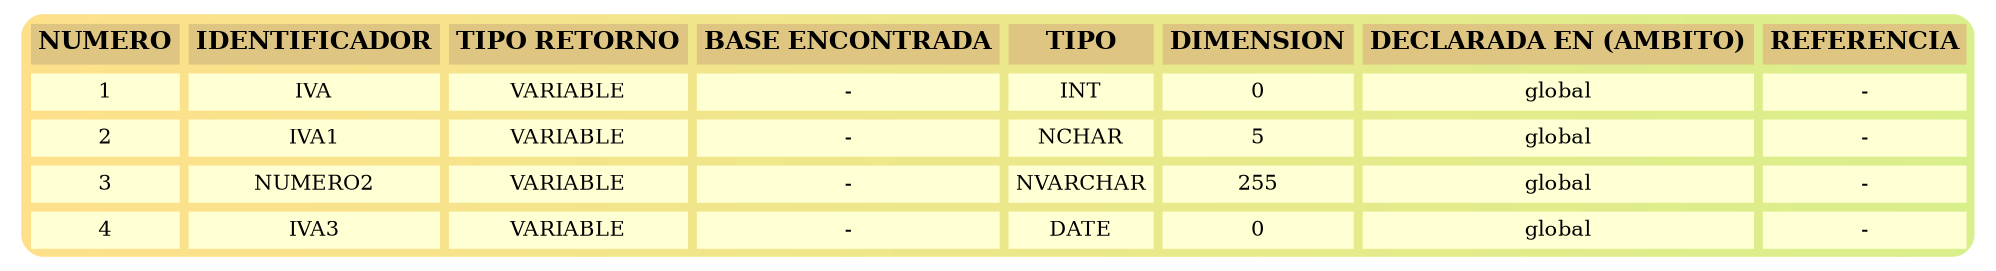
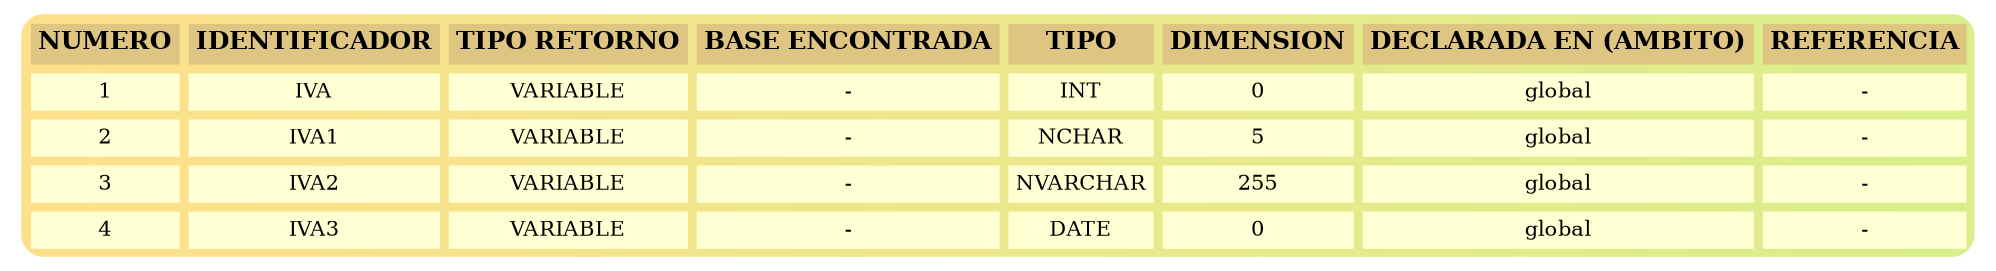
node "NUMERO": text "NUMERO2" -> "IVA2"
